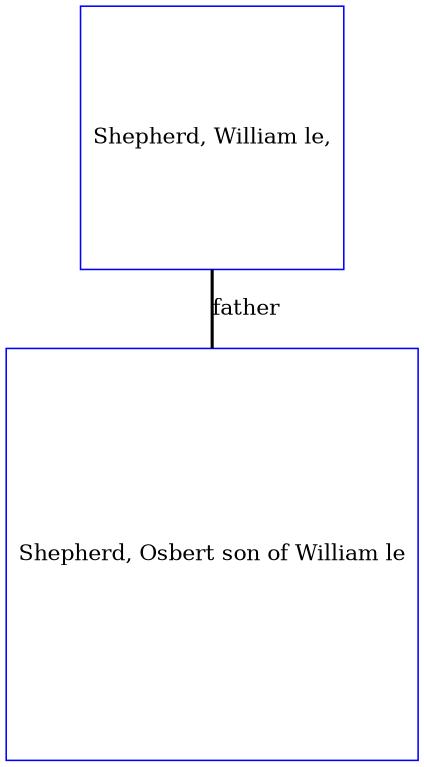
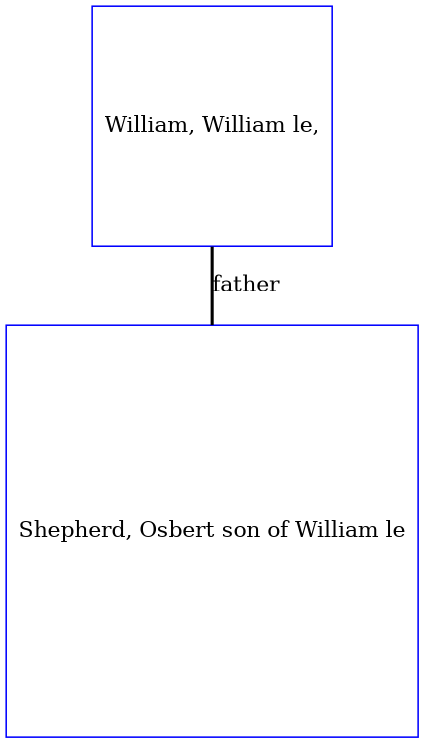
node "Shepherd, William le,": label "Shepherd, William le," -> "William, William le,"
